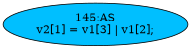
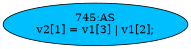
node "145:AS v2[1] = v1[3] | v1[2];": label "145:AS v2[1] = v1[3] | v1[2];" -> "745:AS v2[1] = v1[3] | v1[2];"
